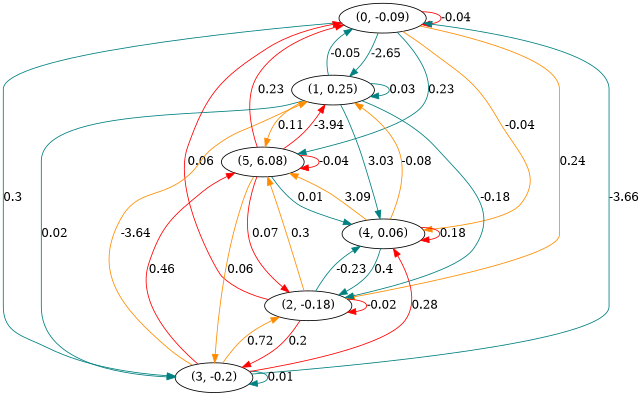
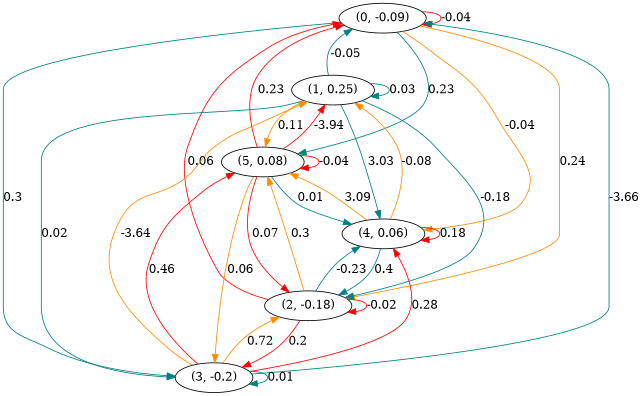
edge "(0, -0.09)" -> "(1, 0.25)": removed, label "-2.65"
node "(5, 6.08)": label "(5, 6.08)" -> "(5, 0.08)"
